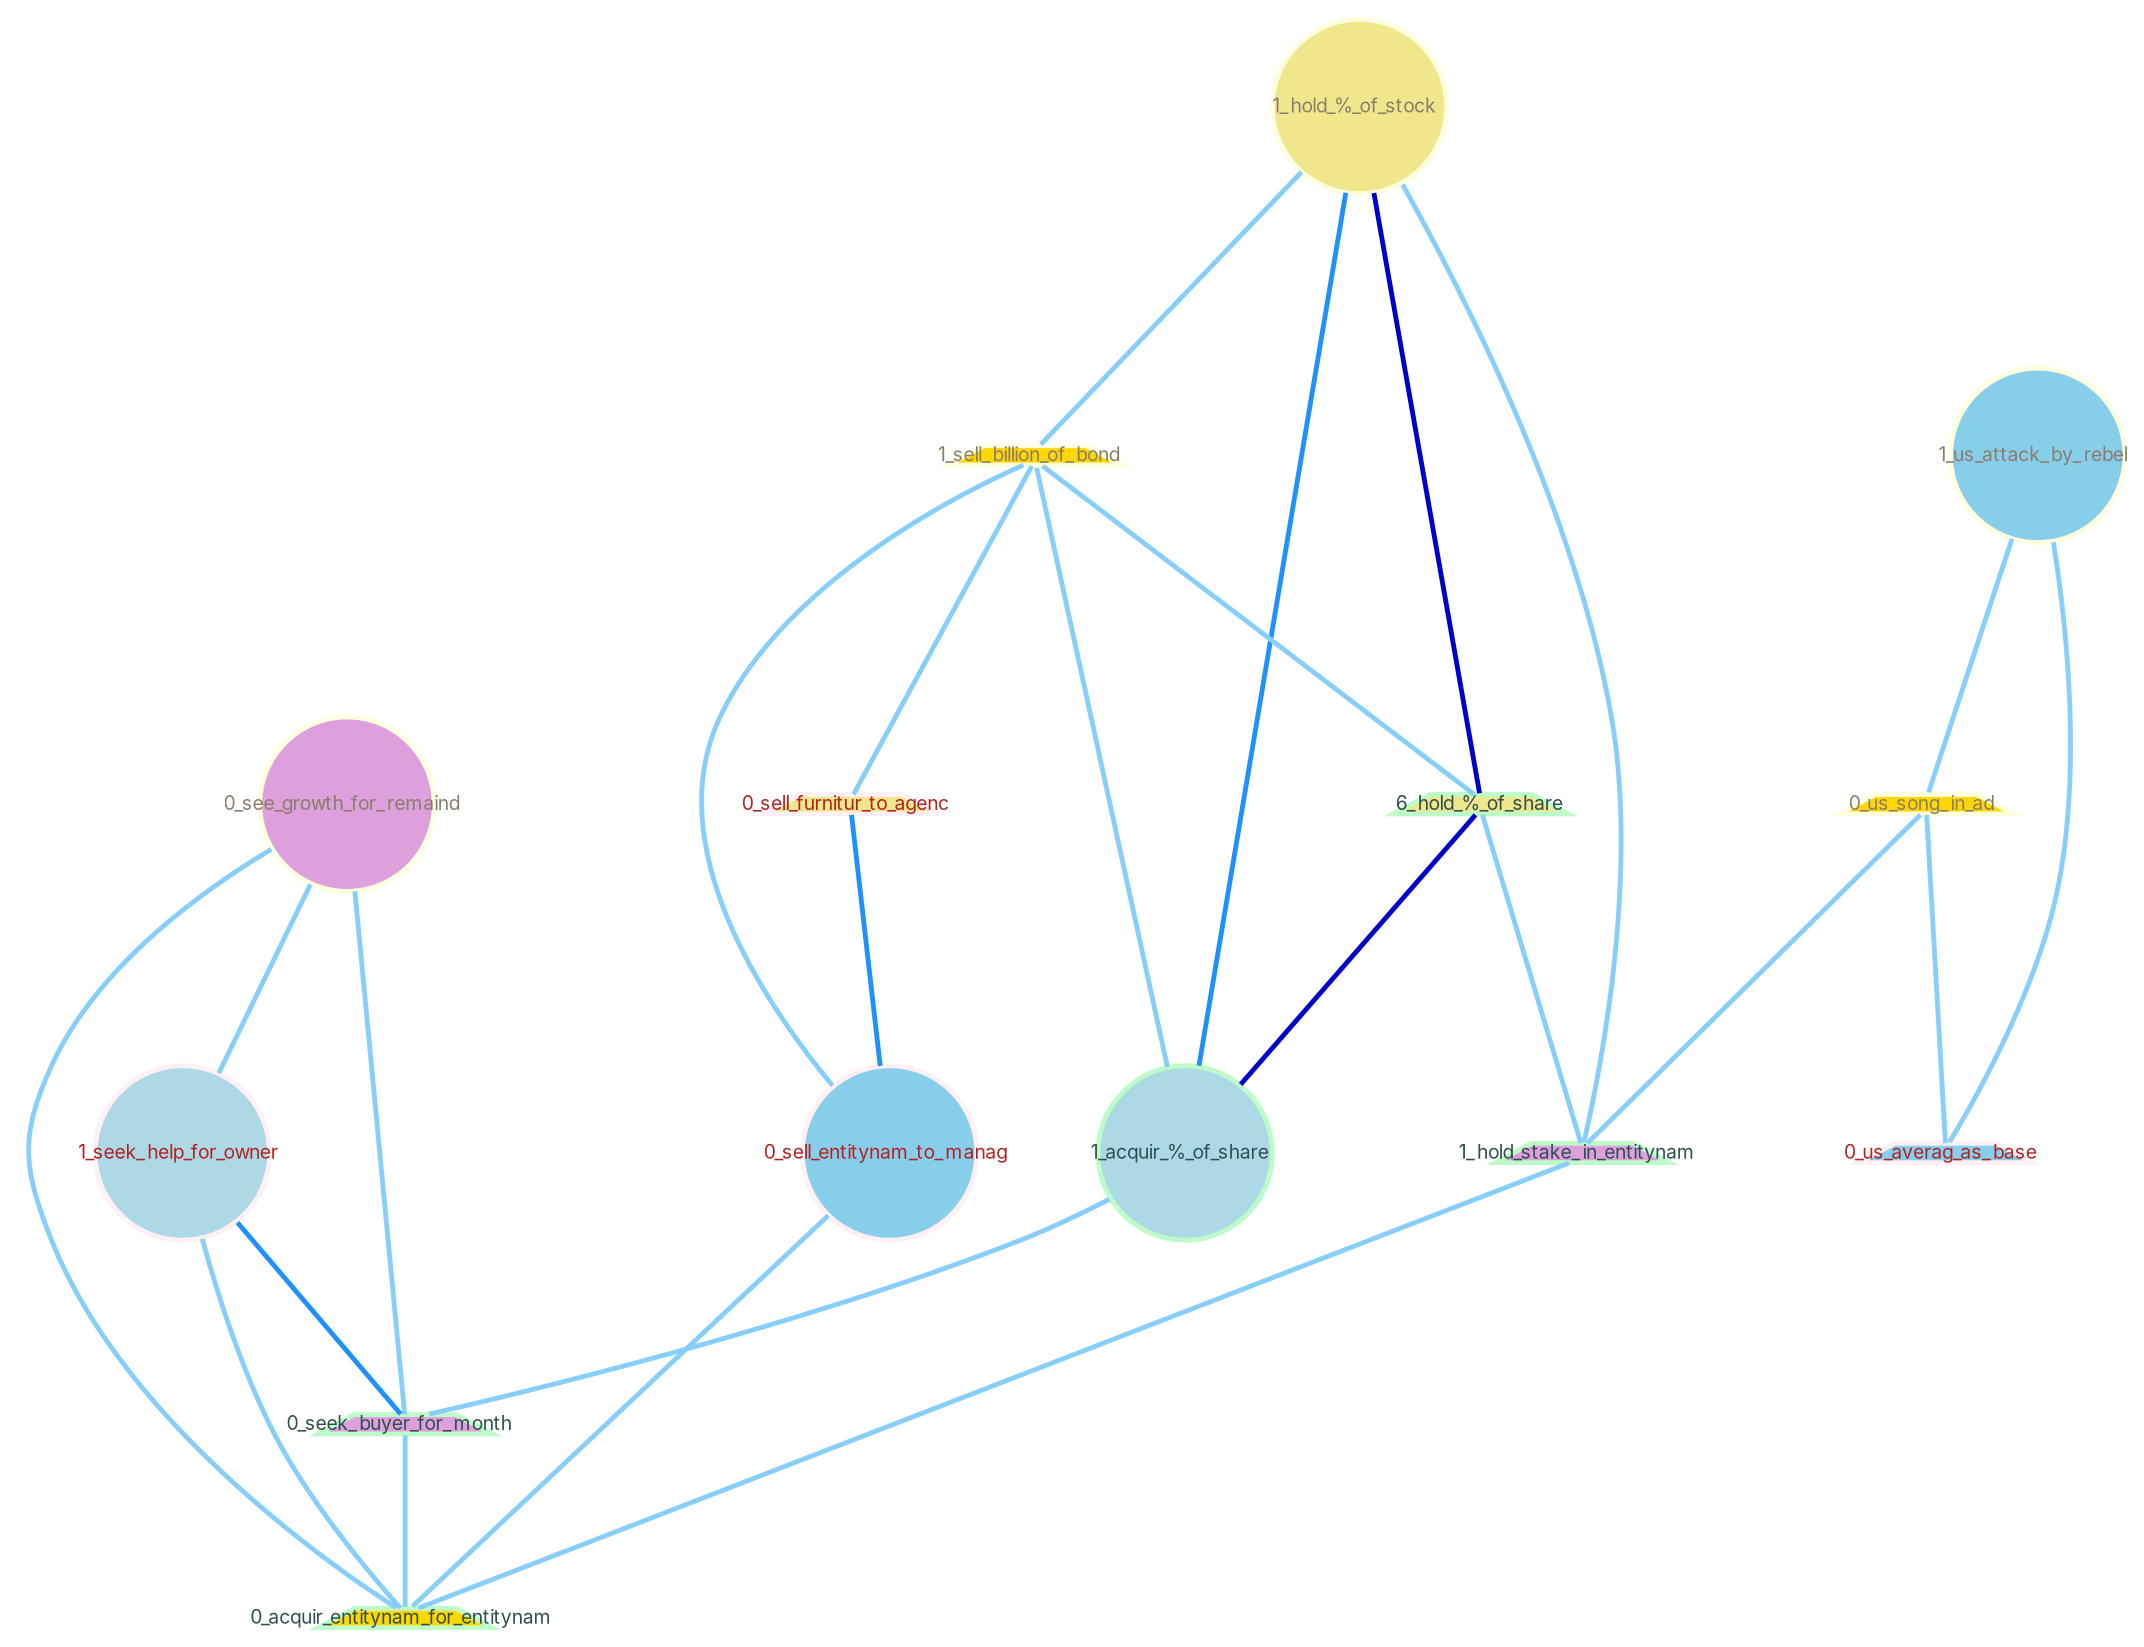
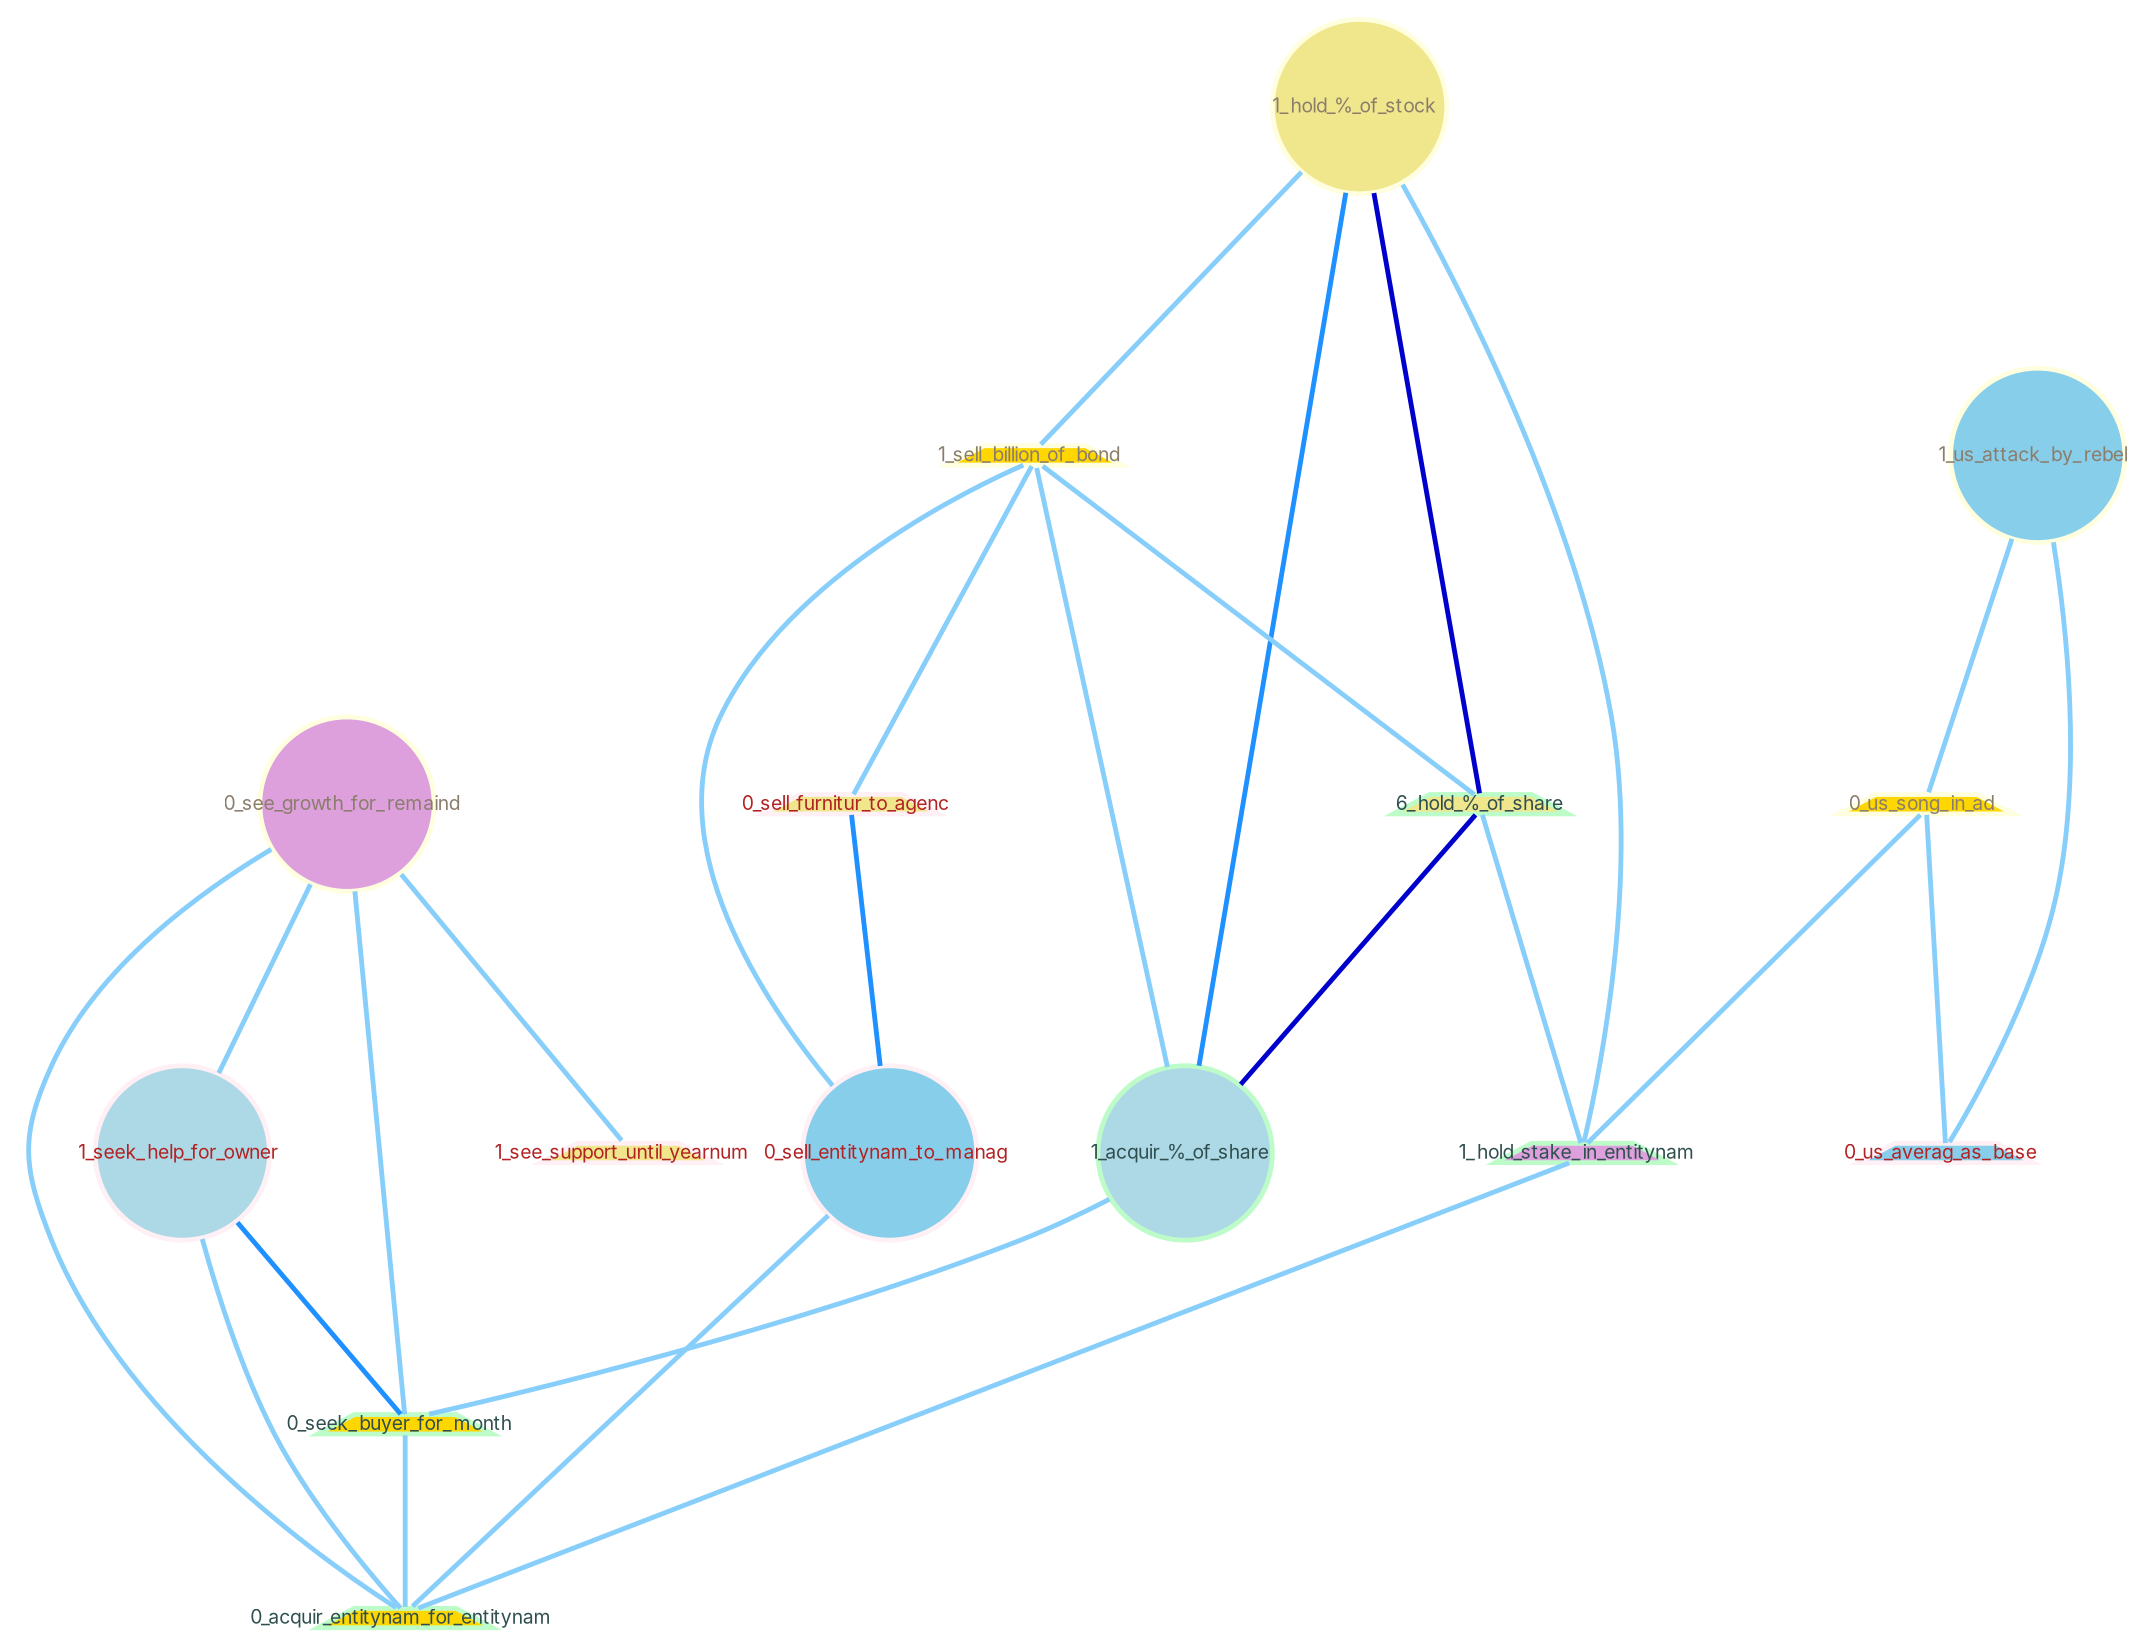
node "1_see_support_until_yearnum": added
node "0_seek_buyer_for_month": fillcolor plum -> gold
